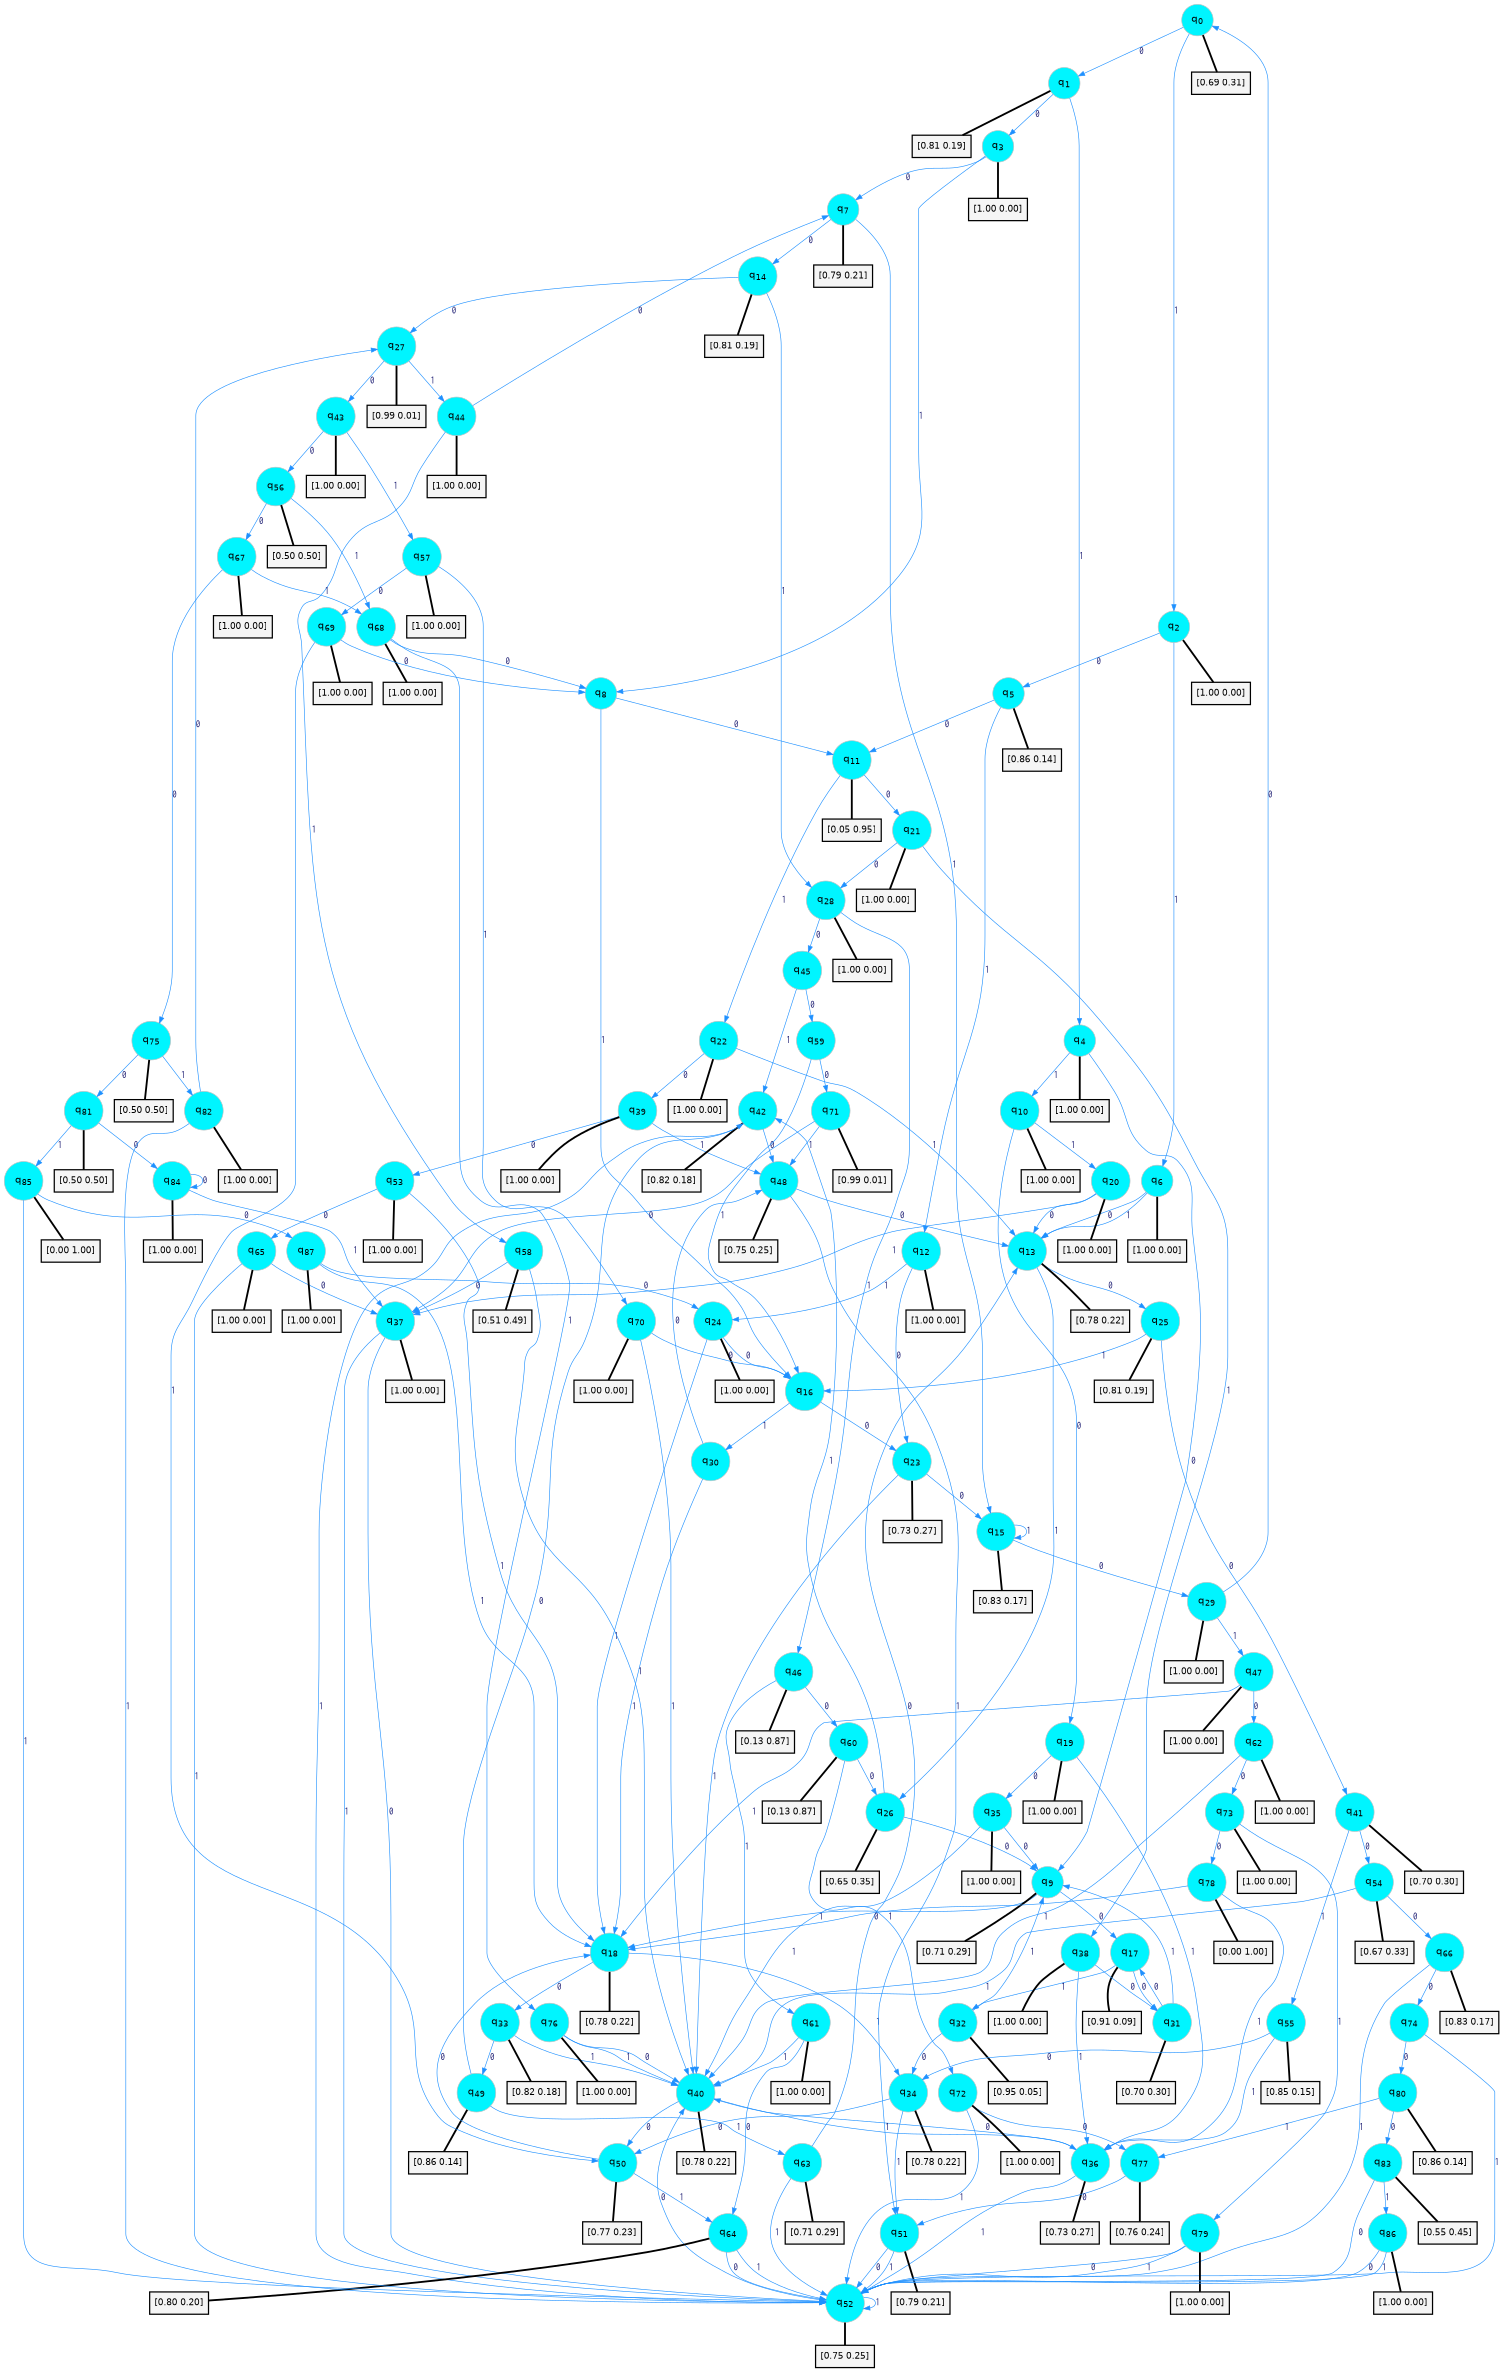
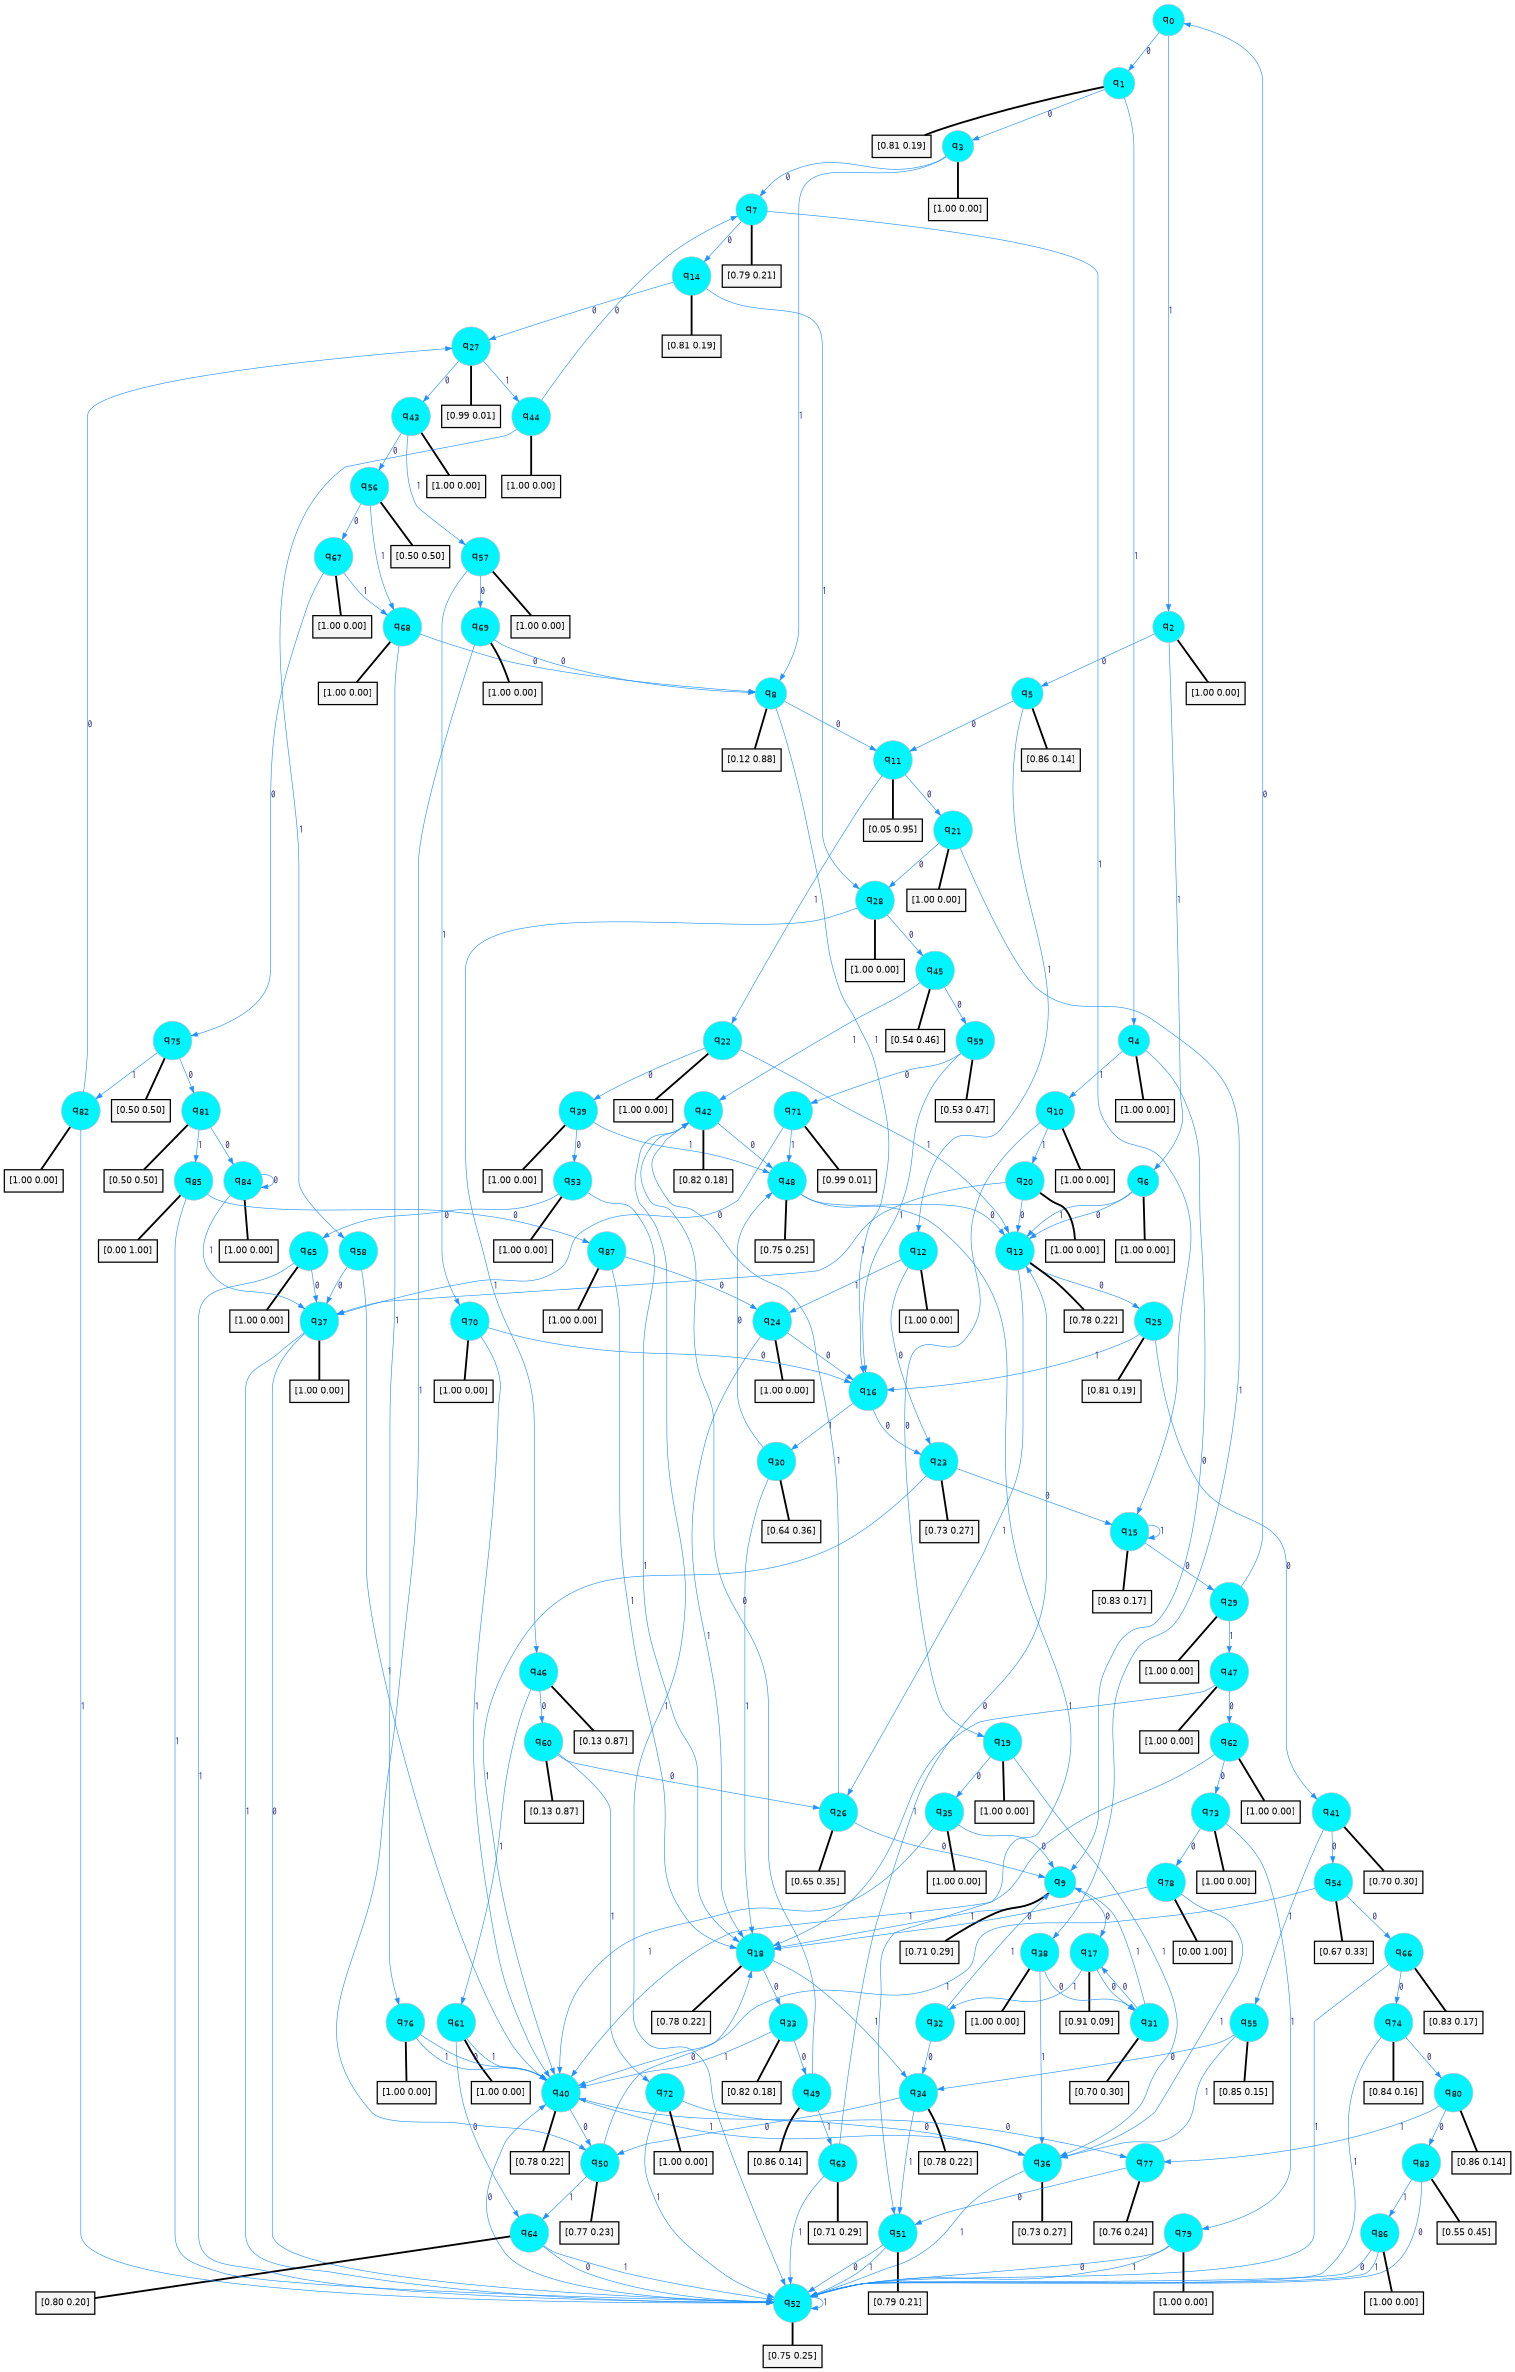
node "[0.69 0.31]": removed
node "[0.12 0.88]": added
node "[0.54 0.46]": added
node "[0.53 0.47]": added
node "[0.51 0.49]": removed
node "[0.64 0.36]": added
node "[0.95 0.05]": removed
node "[0.84 0.16]": added
